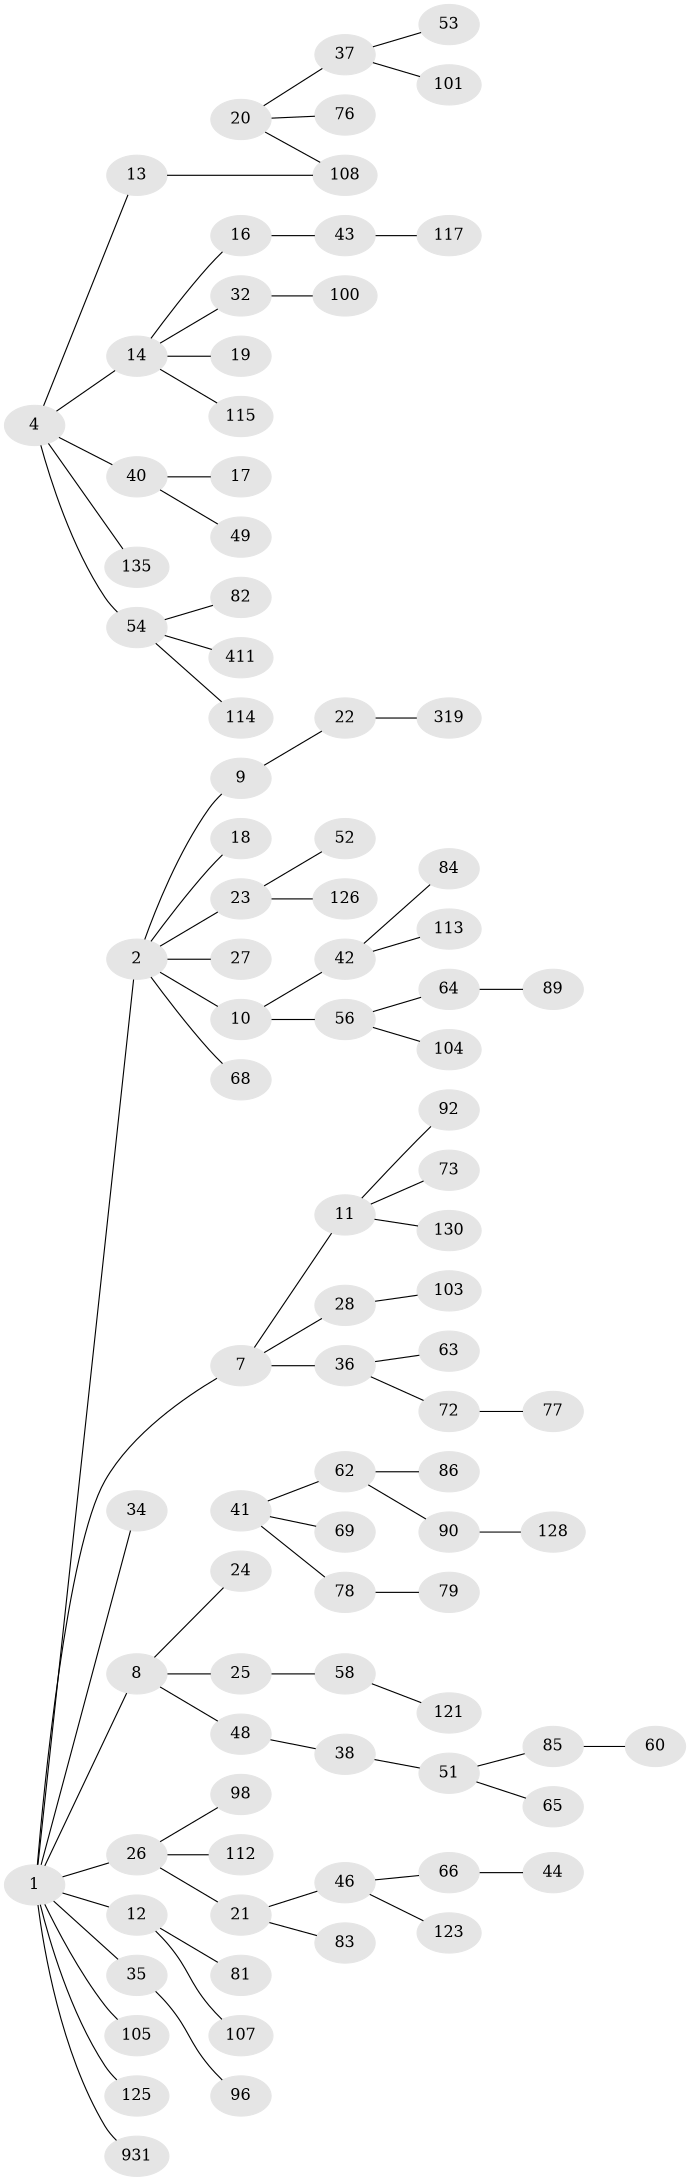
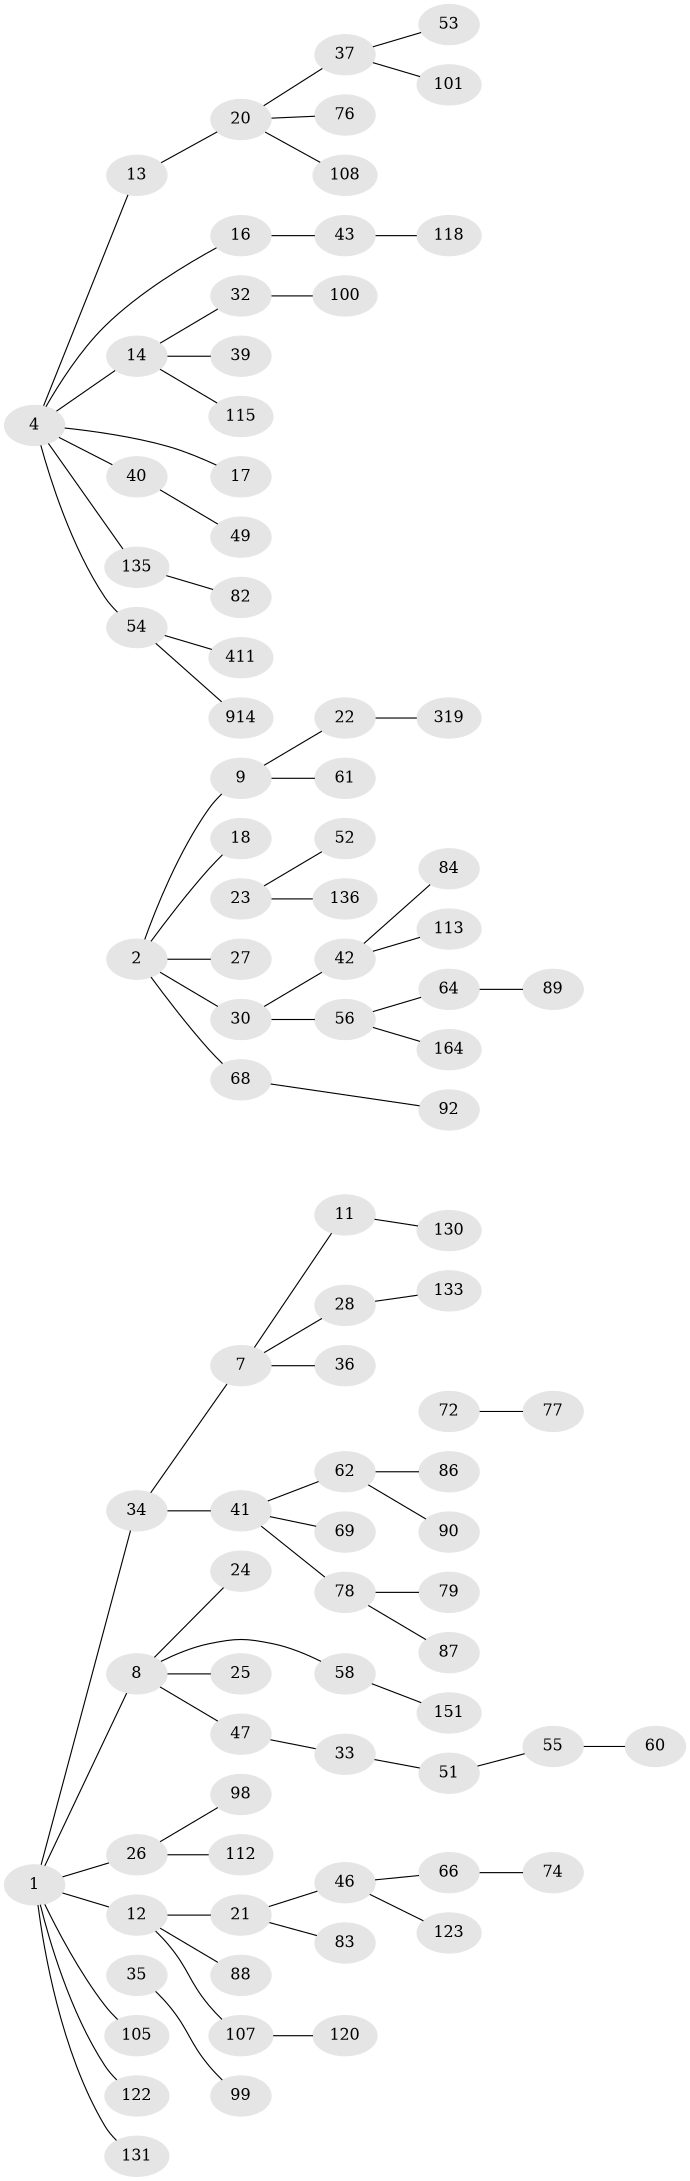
edge "13" -- "108": now "13" -- "20"
node "117": label "117" -> "118"
edge "16" -- "14": now "16" -- "4"
node "19": label "19" -> "39"
edge "40" -- "17": now "4" -- "17"
edge "82" -- "54": now "82" -- "135"
node "114": label "114" -> "914"
node "61": added
node "126": label "126" -> "136"
edge "23" -- "2": removed
node "10": label "10" -> "30"
node "104": label "104" -> "164"
edge "92" -- "11": now "92" -- "68"
node "73": removed
node "103": label "103" -> "133"
node "63": removed
edge "36" -- "72": removed
edge "2" -- "1": removed
edge "34" -- "41": added
node "128": removed
edge "7" -- "1": now "7" -- "34"
node "87": added
edge "25" -- "58": now "8" -- "58"
node "121": label "121" -> "151"
node "48": label "48" -> "47"
node "85": label "85" -> "55"
node "38": label "38" -> "33"
node "65": removed
node "44": label "44" -> "74"
edge "26" -- "21": now "12" -- "21"
edge "1" -- "35": removed
node "81": label "81" -> "88"
node "120": added
node "125": label "125" -> "122"
node "96": label "96" -> "99"
node "931": label "931" -> "131"
